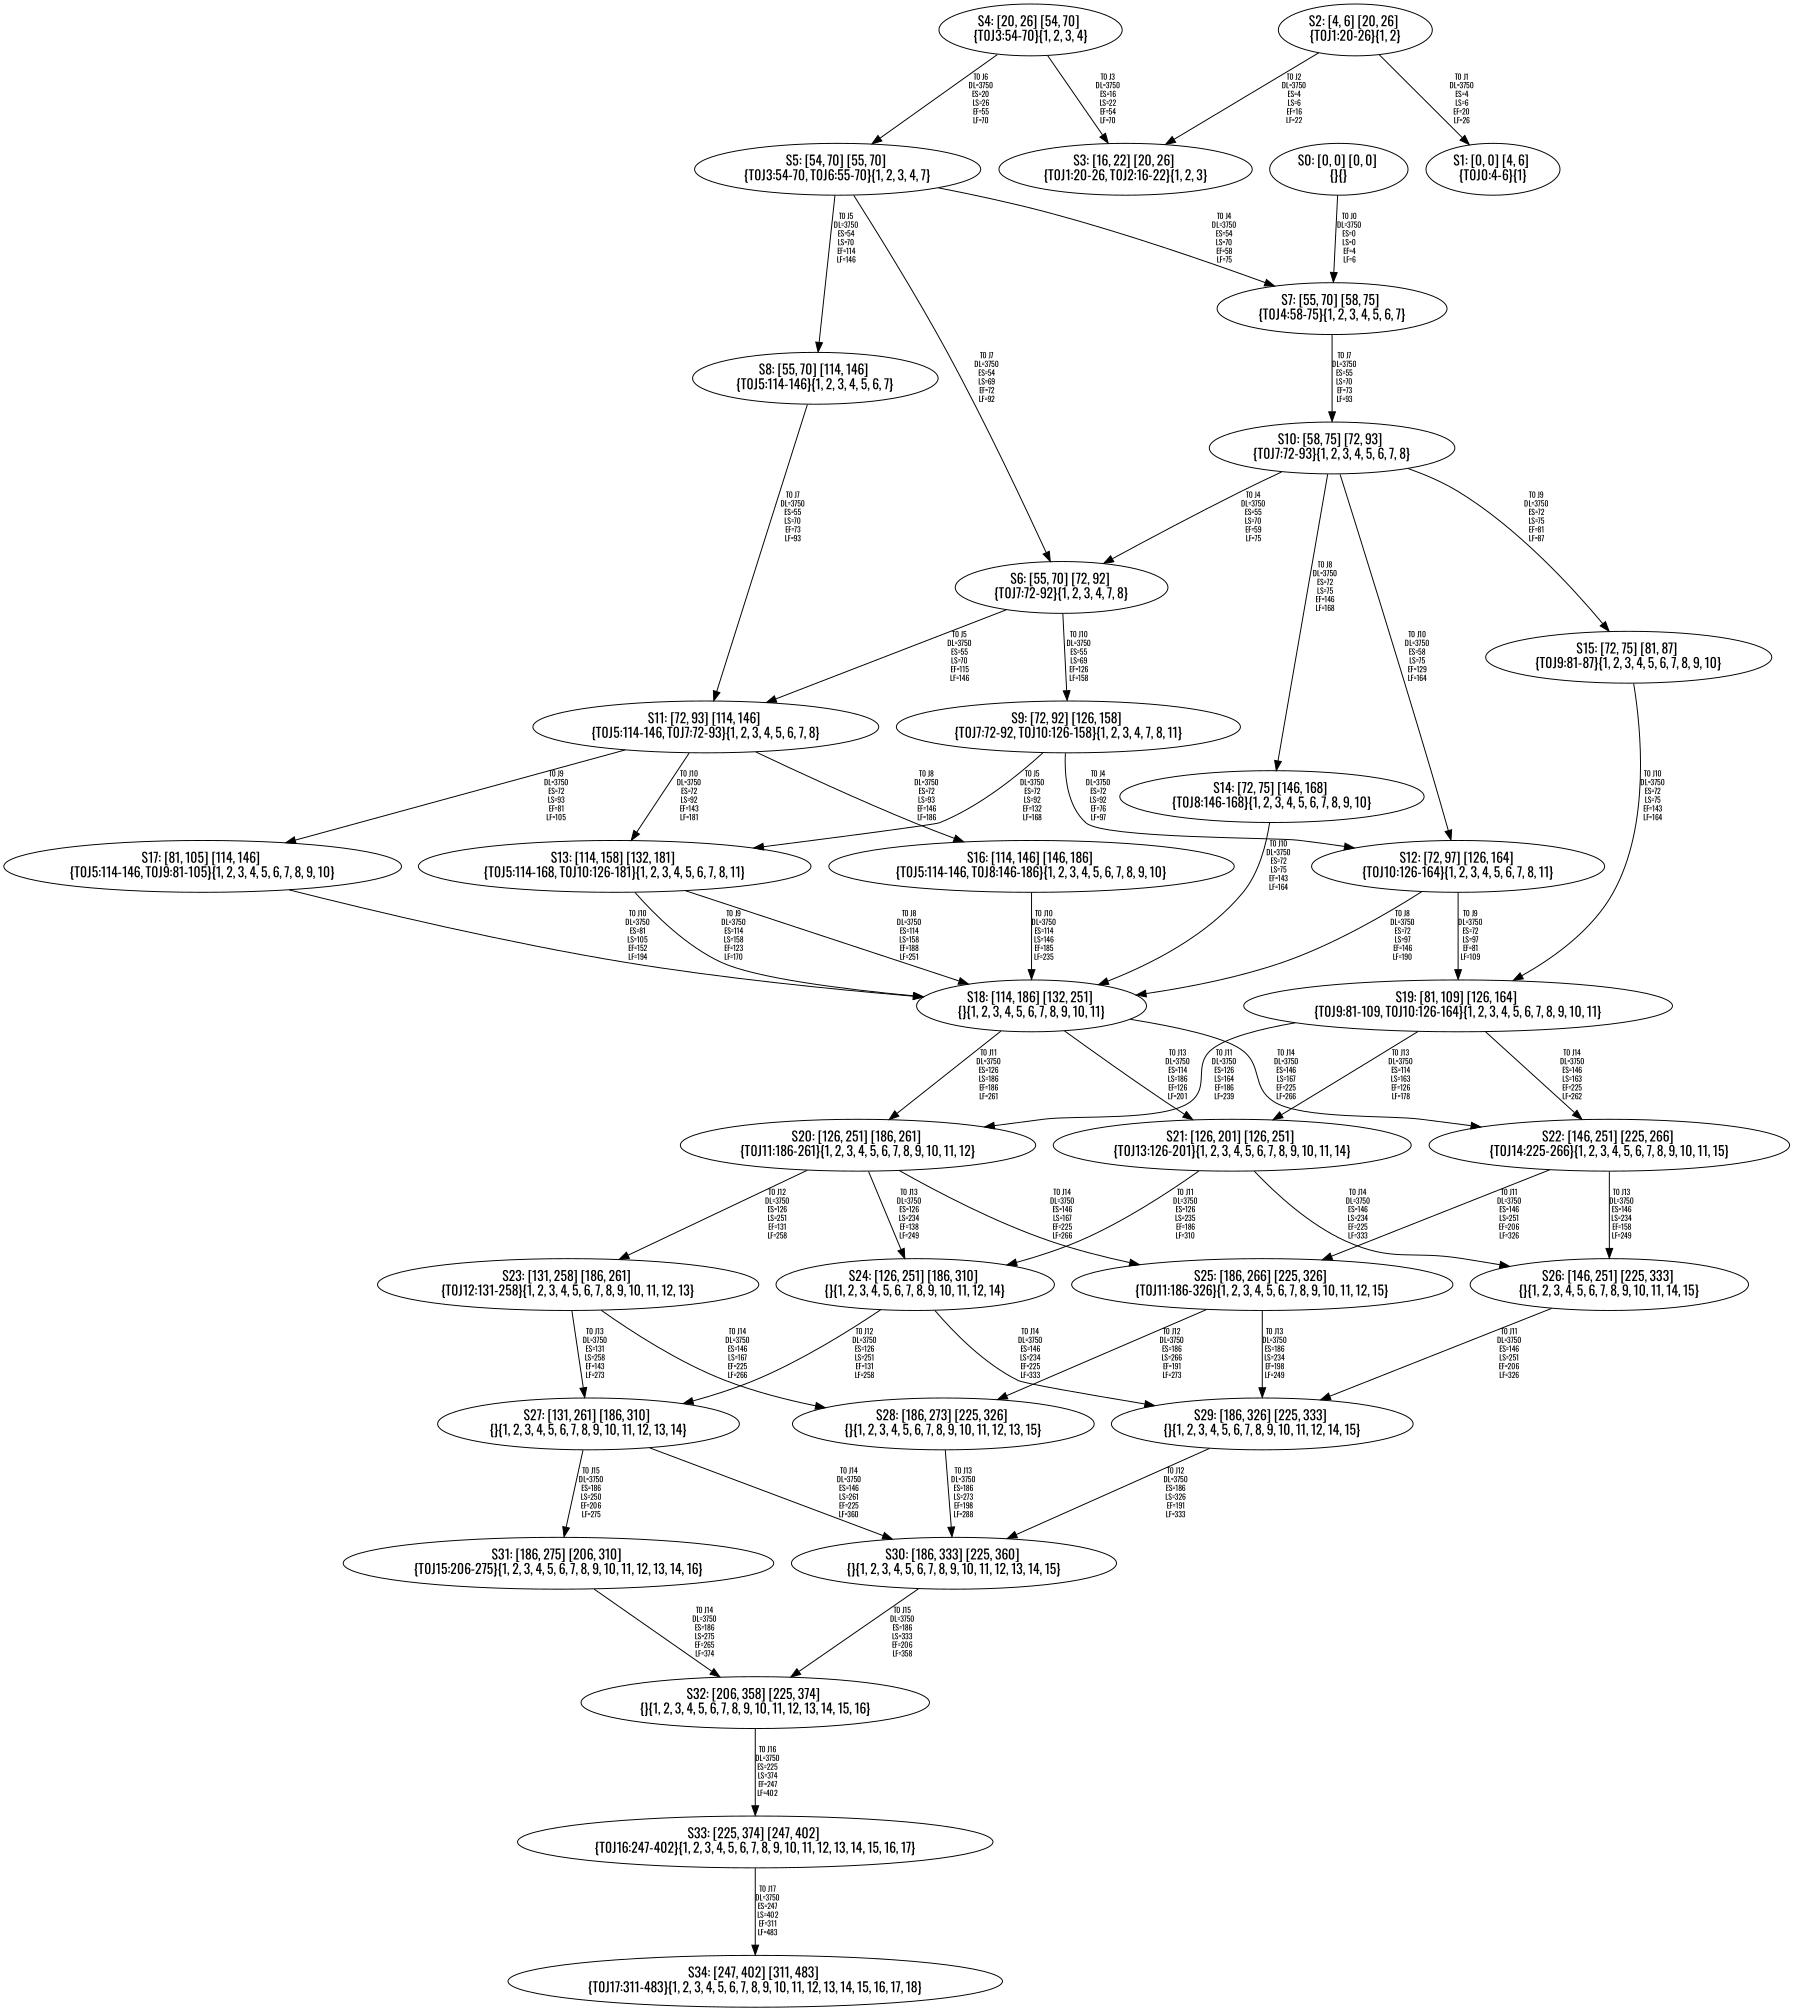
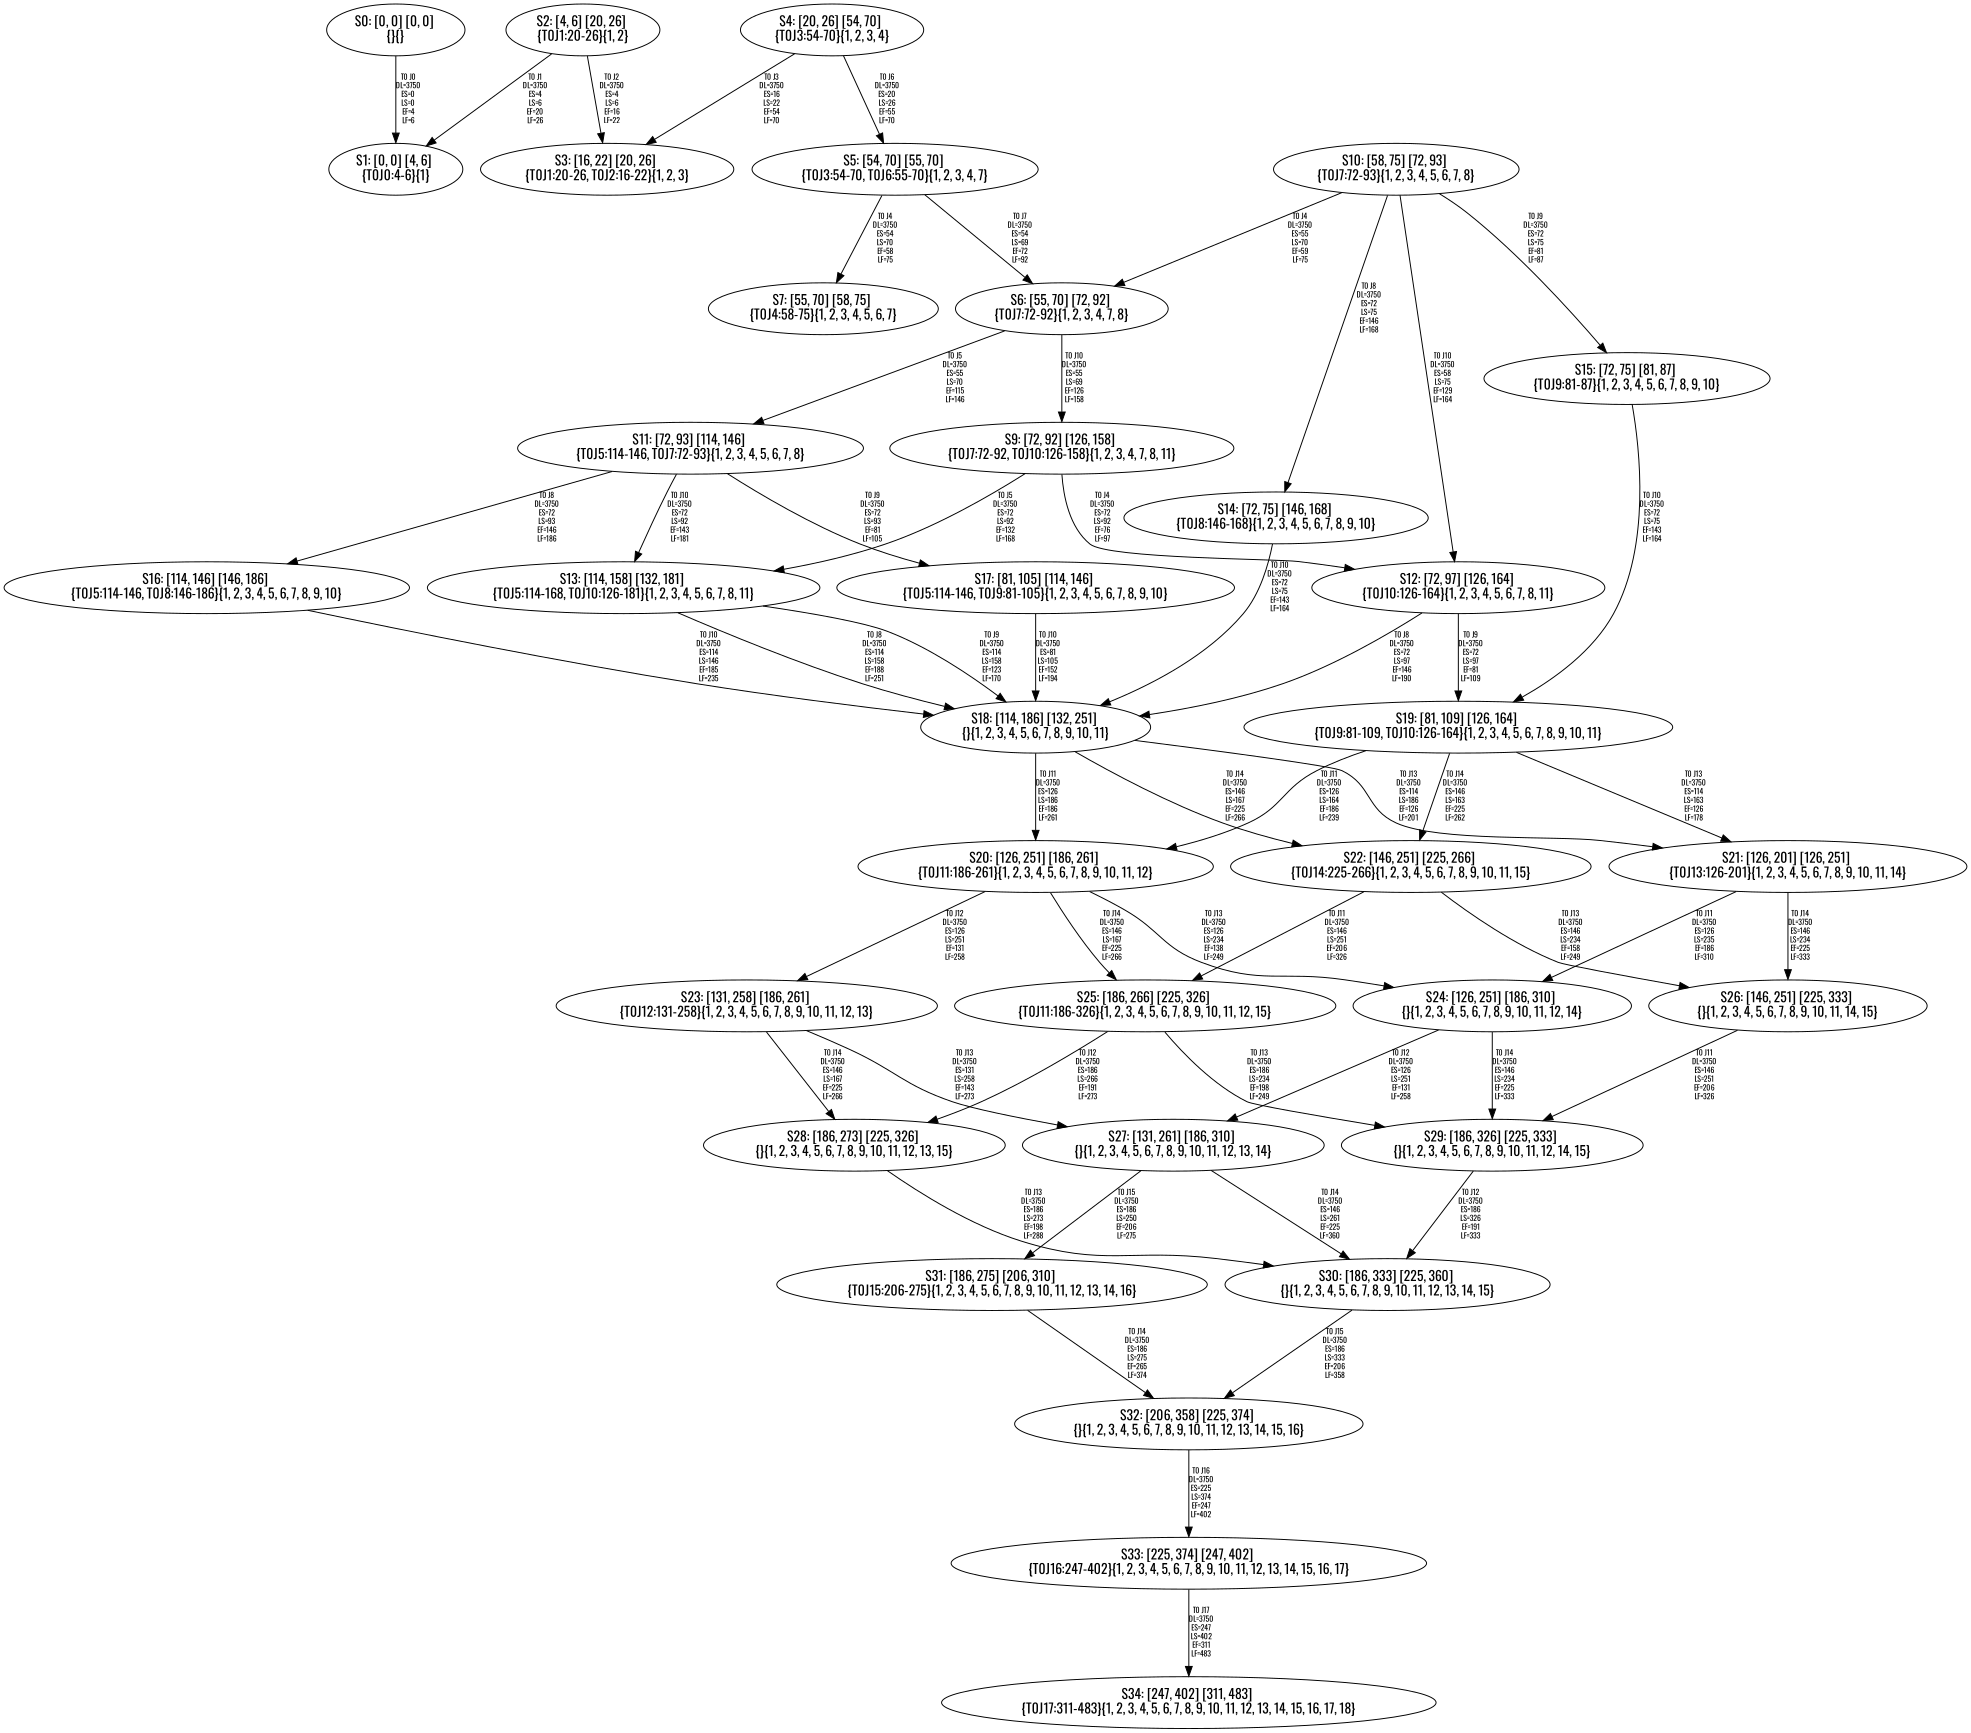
edge "S0: [0, 0] [0, 0] {}{}" -> "S7: [55, 70] [58, 75] {T0J4:58-75}{1, 2, 3, 4, 5, 6, 7}": now "S0: [0, 0] [0, 0] {}{}" -> "S1: [0, 0] [4, 6] {T0J0:4-6}{1}"
edge "S7: [55, 70] [58, 75] {T0J4:58-75}{1, 2, 3, 4, 5, 6, 7}" -> "S10: [58, 75] [72, 93] {T0J7:72-93}{1, 2, 3, 4, 5, 6, 7, 8}": removed, label "T0 J7 DL=3750 ES=55 LS=70 EF=73 LF=93"
node "S8: [55, 70] [114, 146] {T0J5:114-146}{1, 2, 3, 4, 5, 6, 7}": removed
